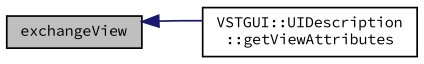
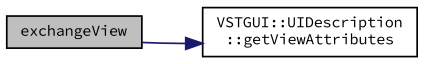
edge "VSTGUI::UIDescription ::getViewAttributes" -> "exchangeView": reversed
